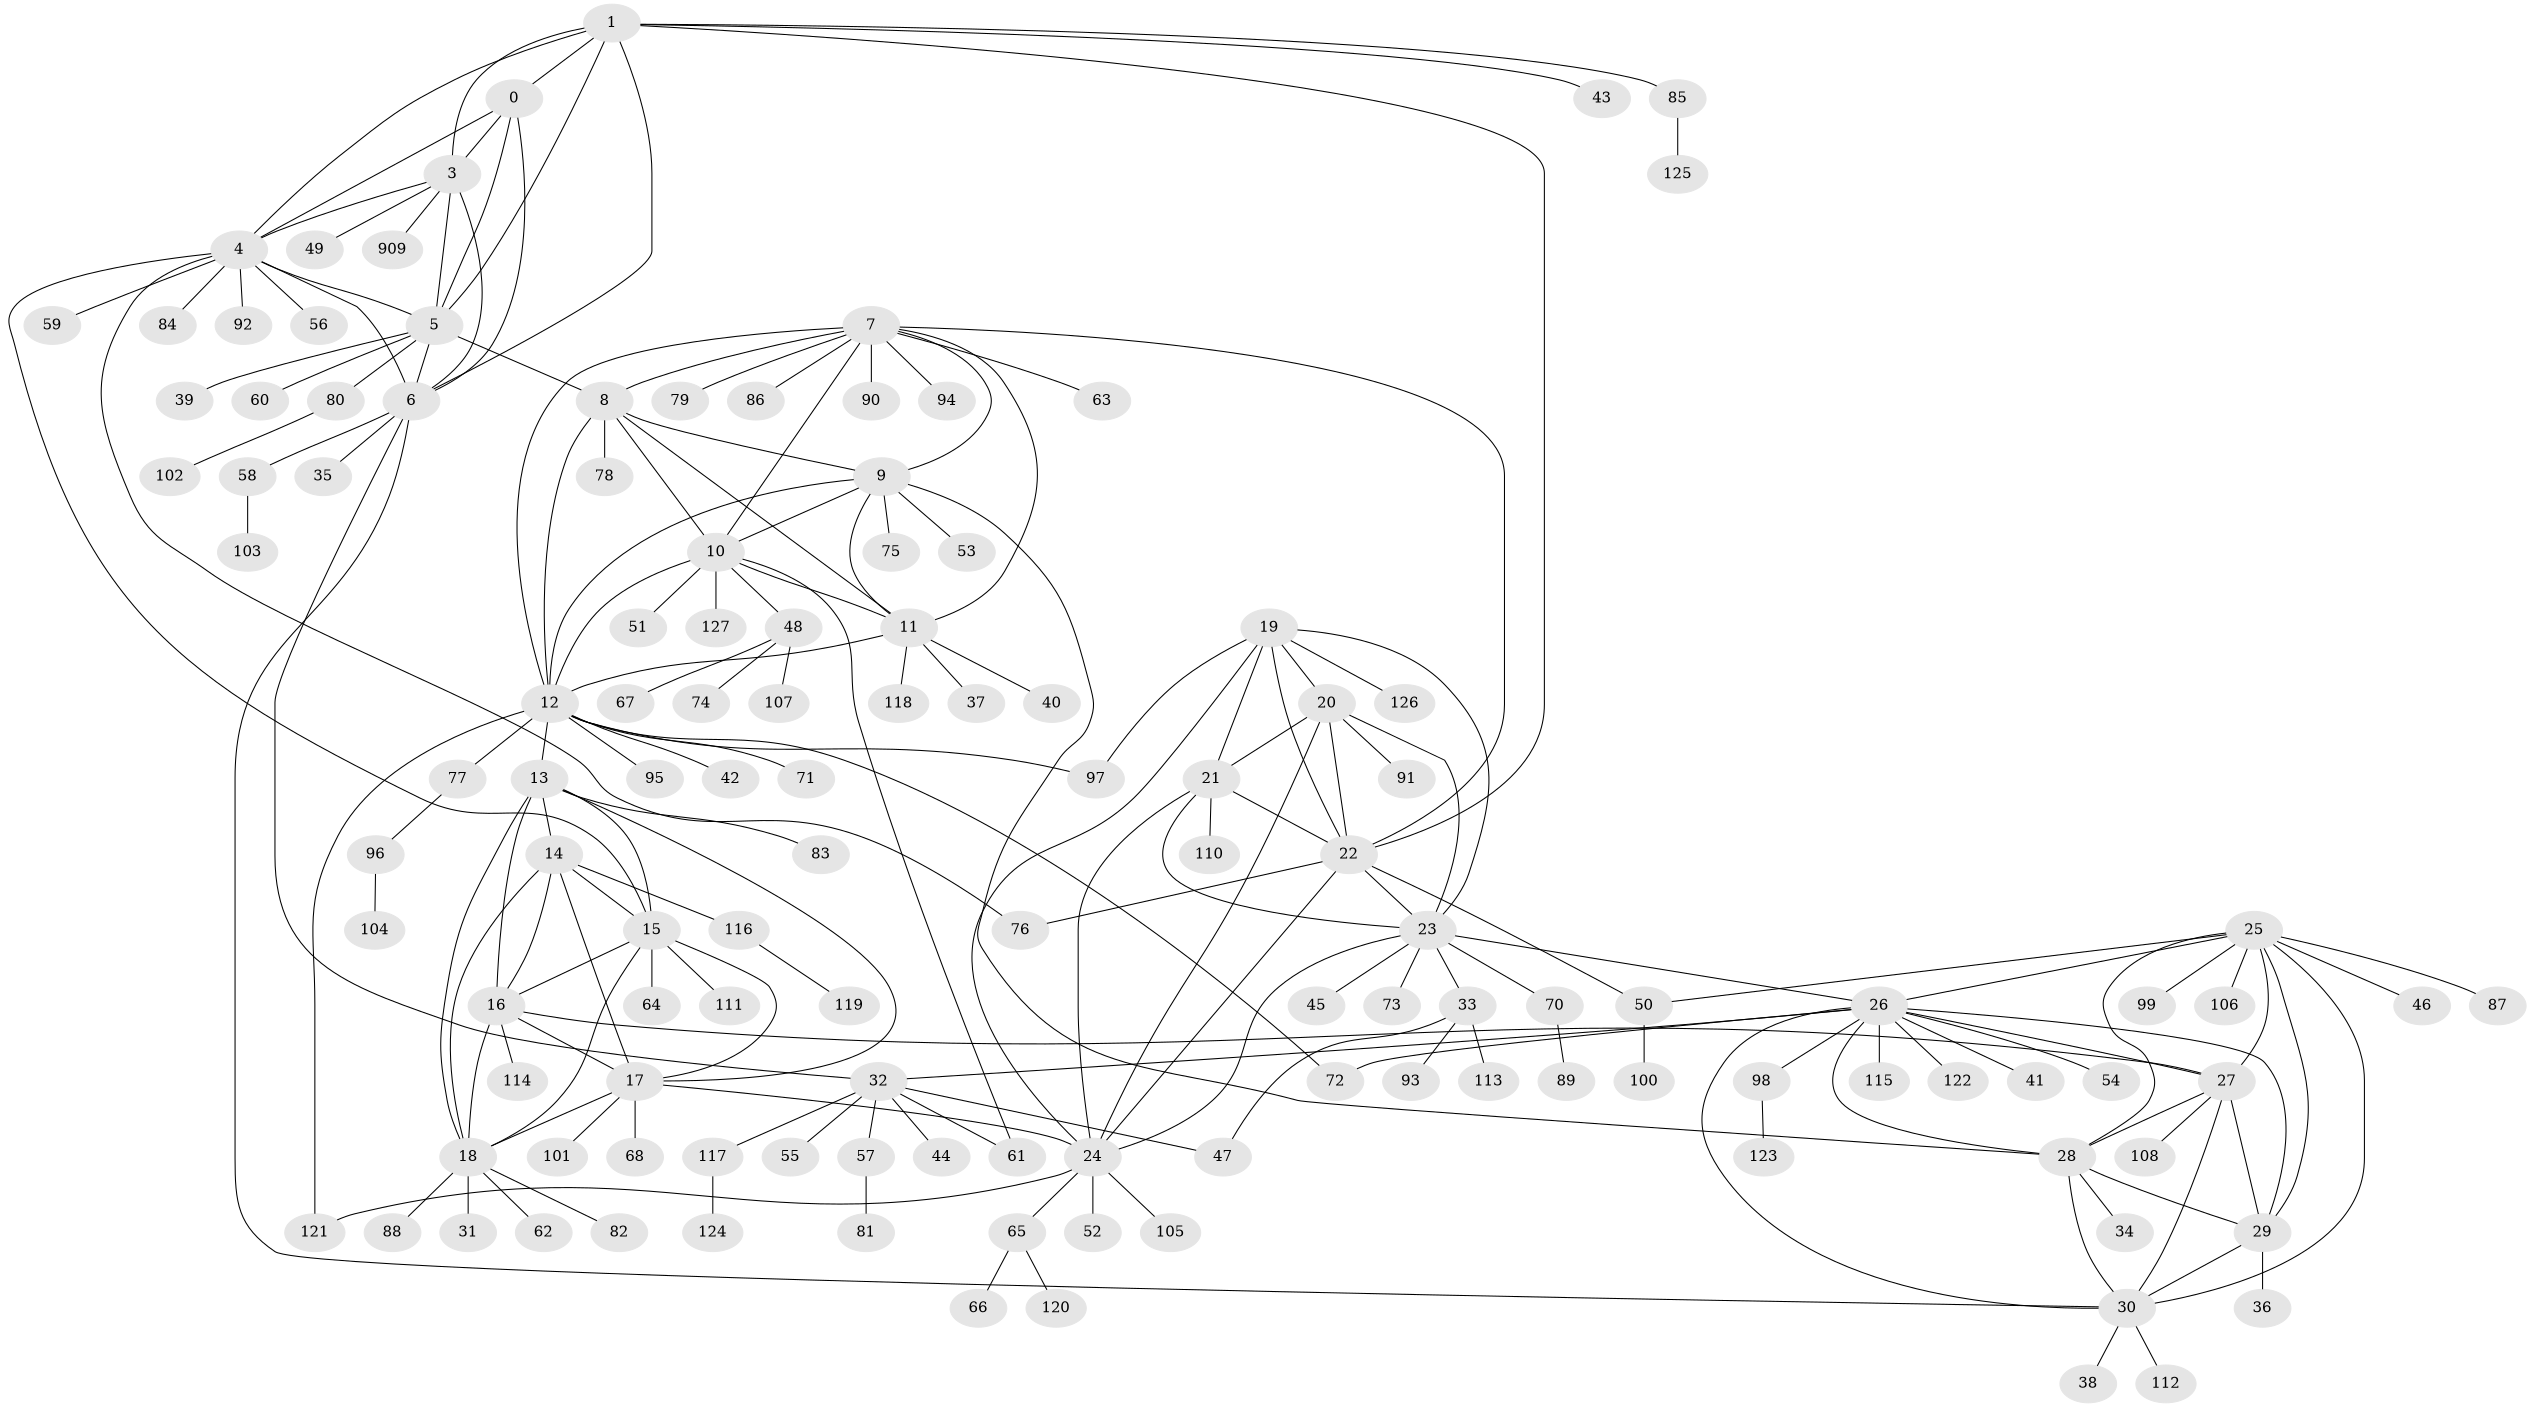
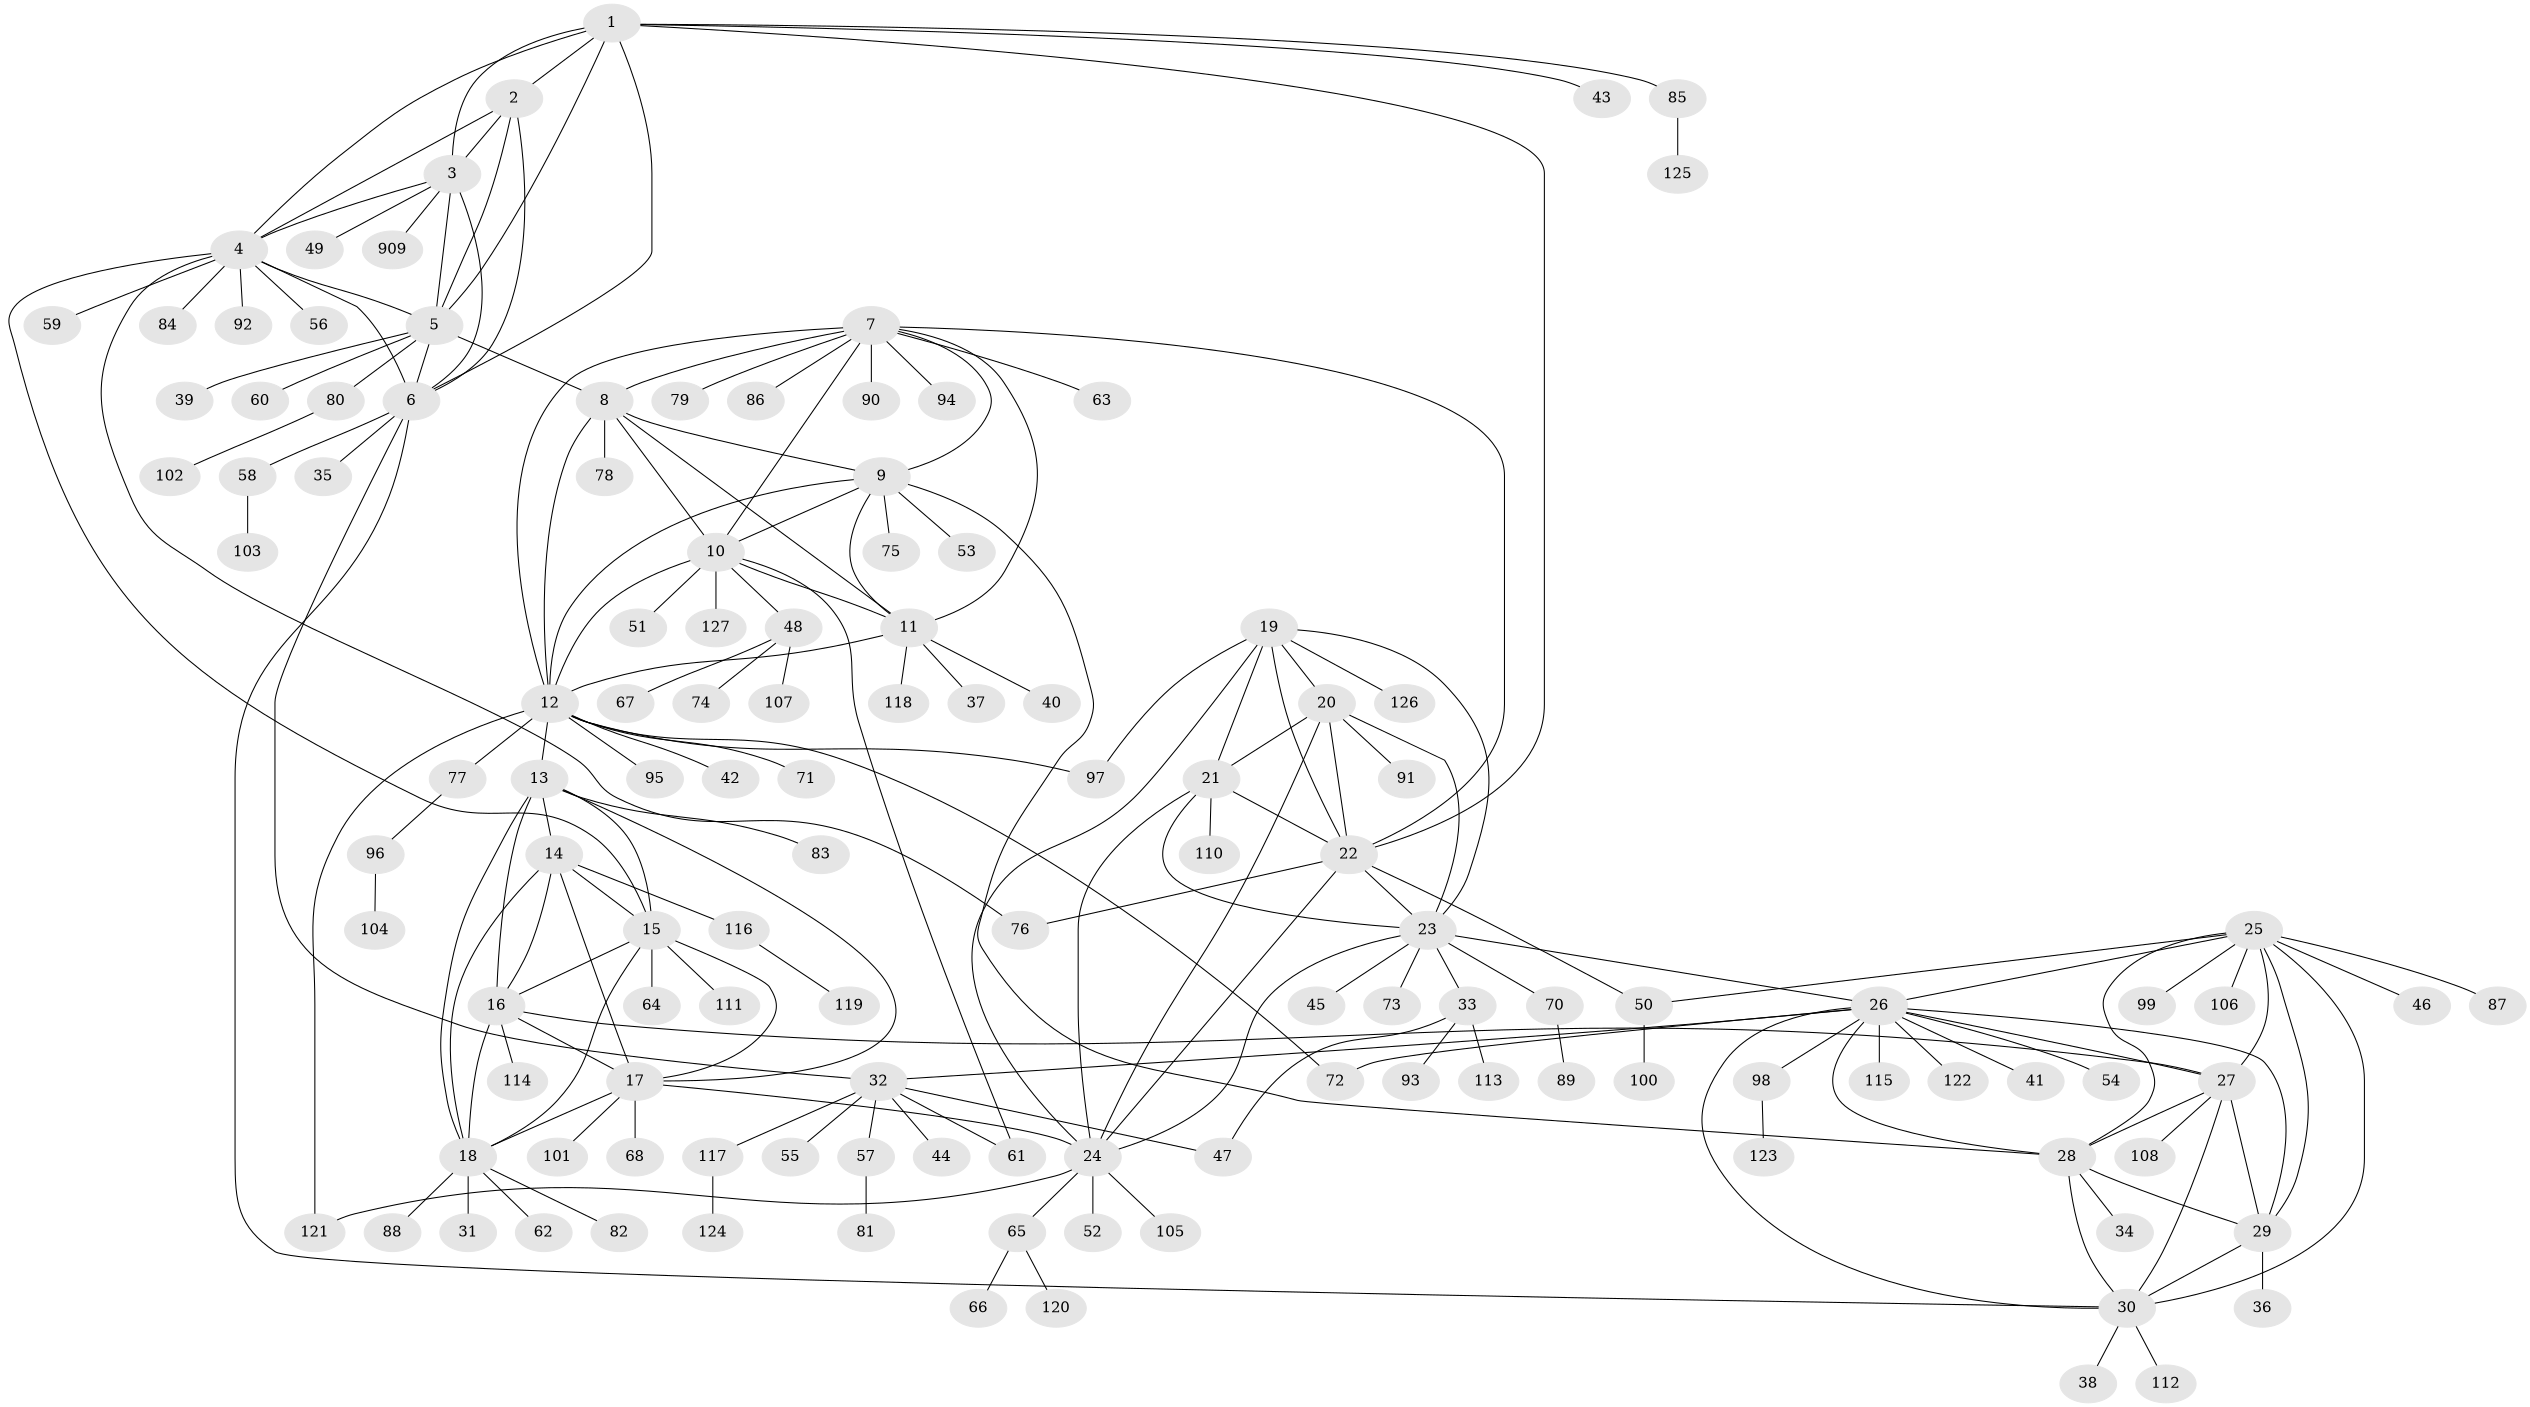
node "0": label "0" -> "2"
